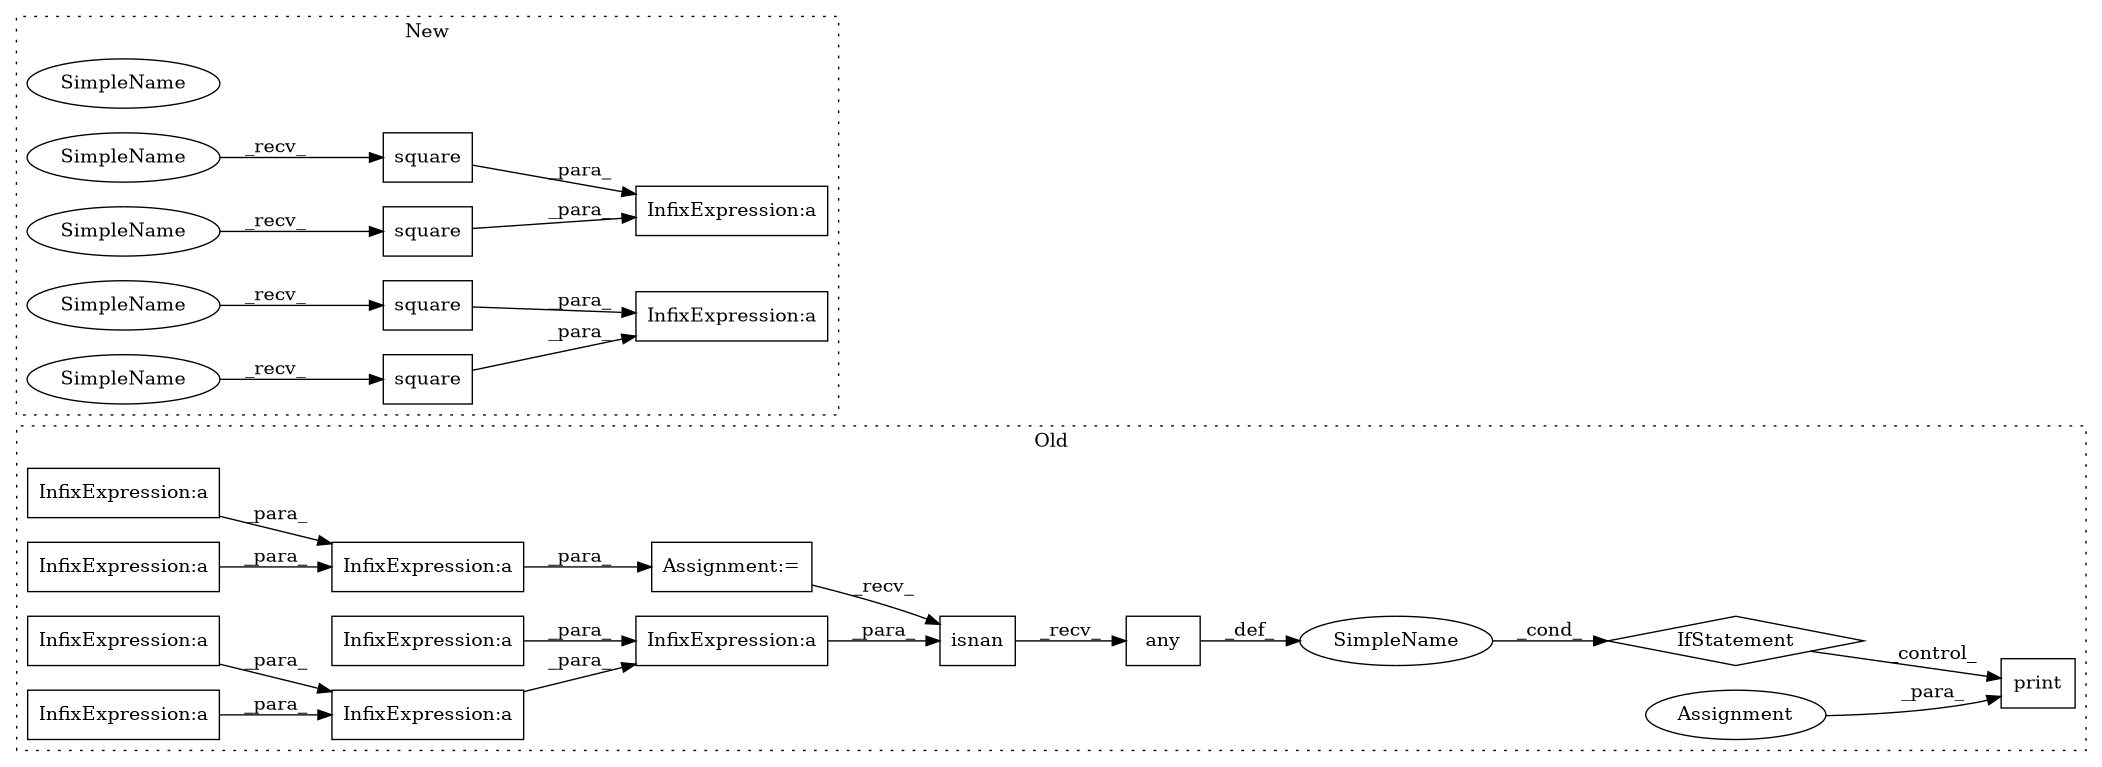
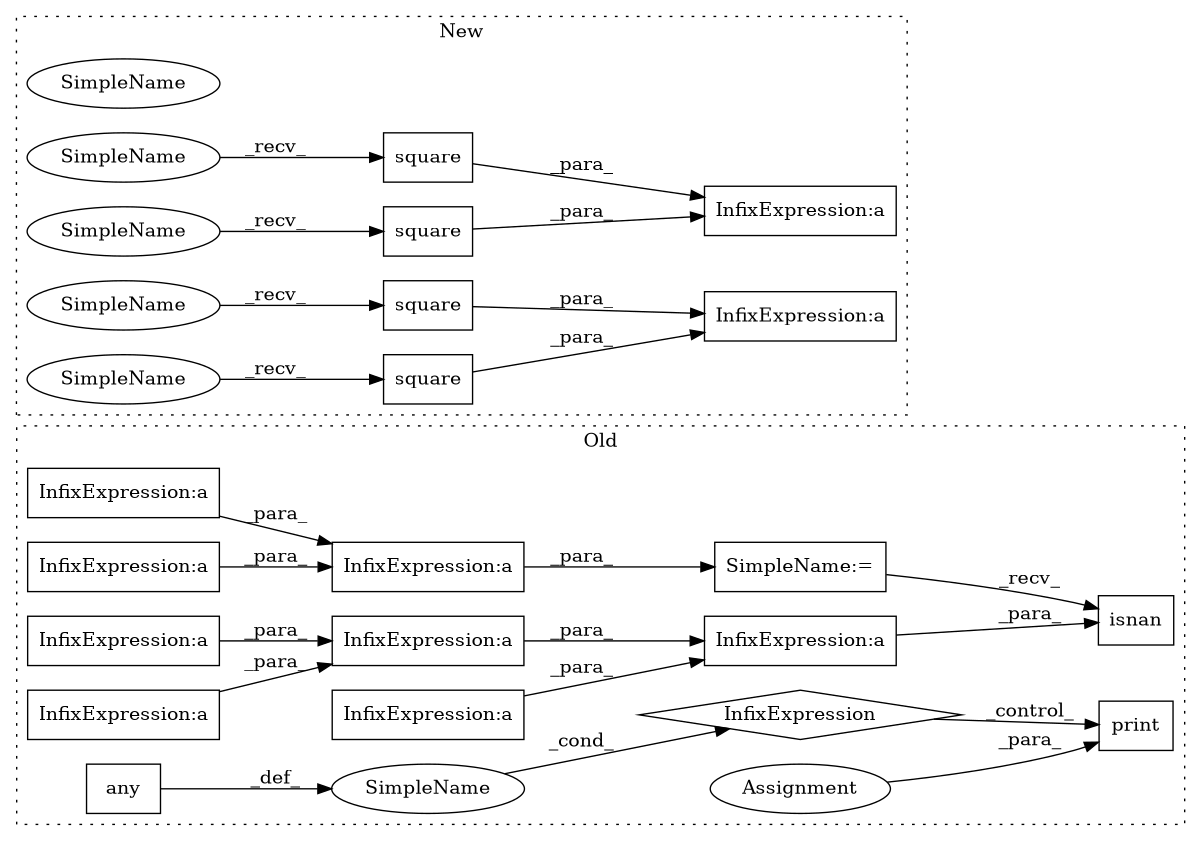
node "Assignment:=": label "Assignment:=" -> "SimpleName:="
edge "isnan" -> "any": removed, label "_recv_"
node "IfStatement": label "IfStatement" -> "InfixExpression"
